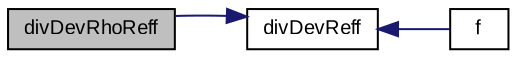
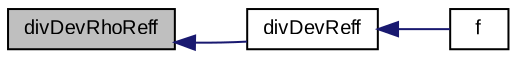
edge "divDevRhoReff" -> "divDevReff": reversed
